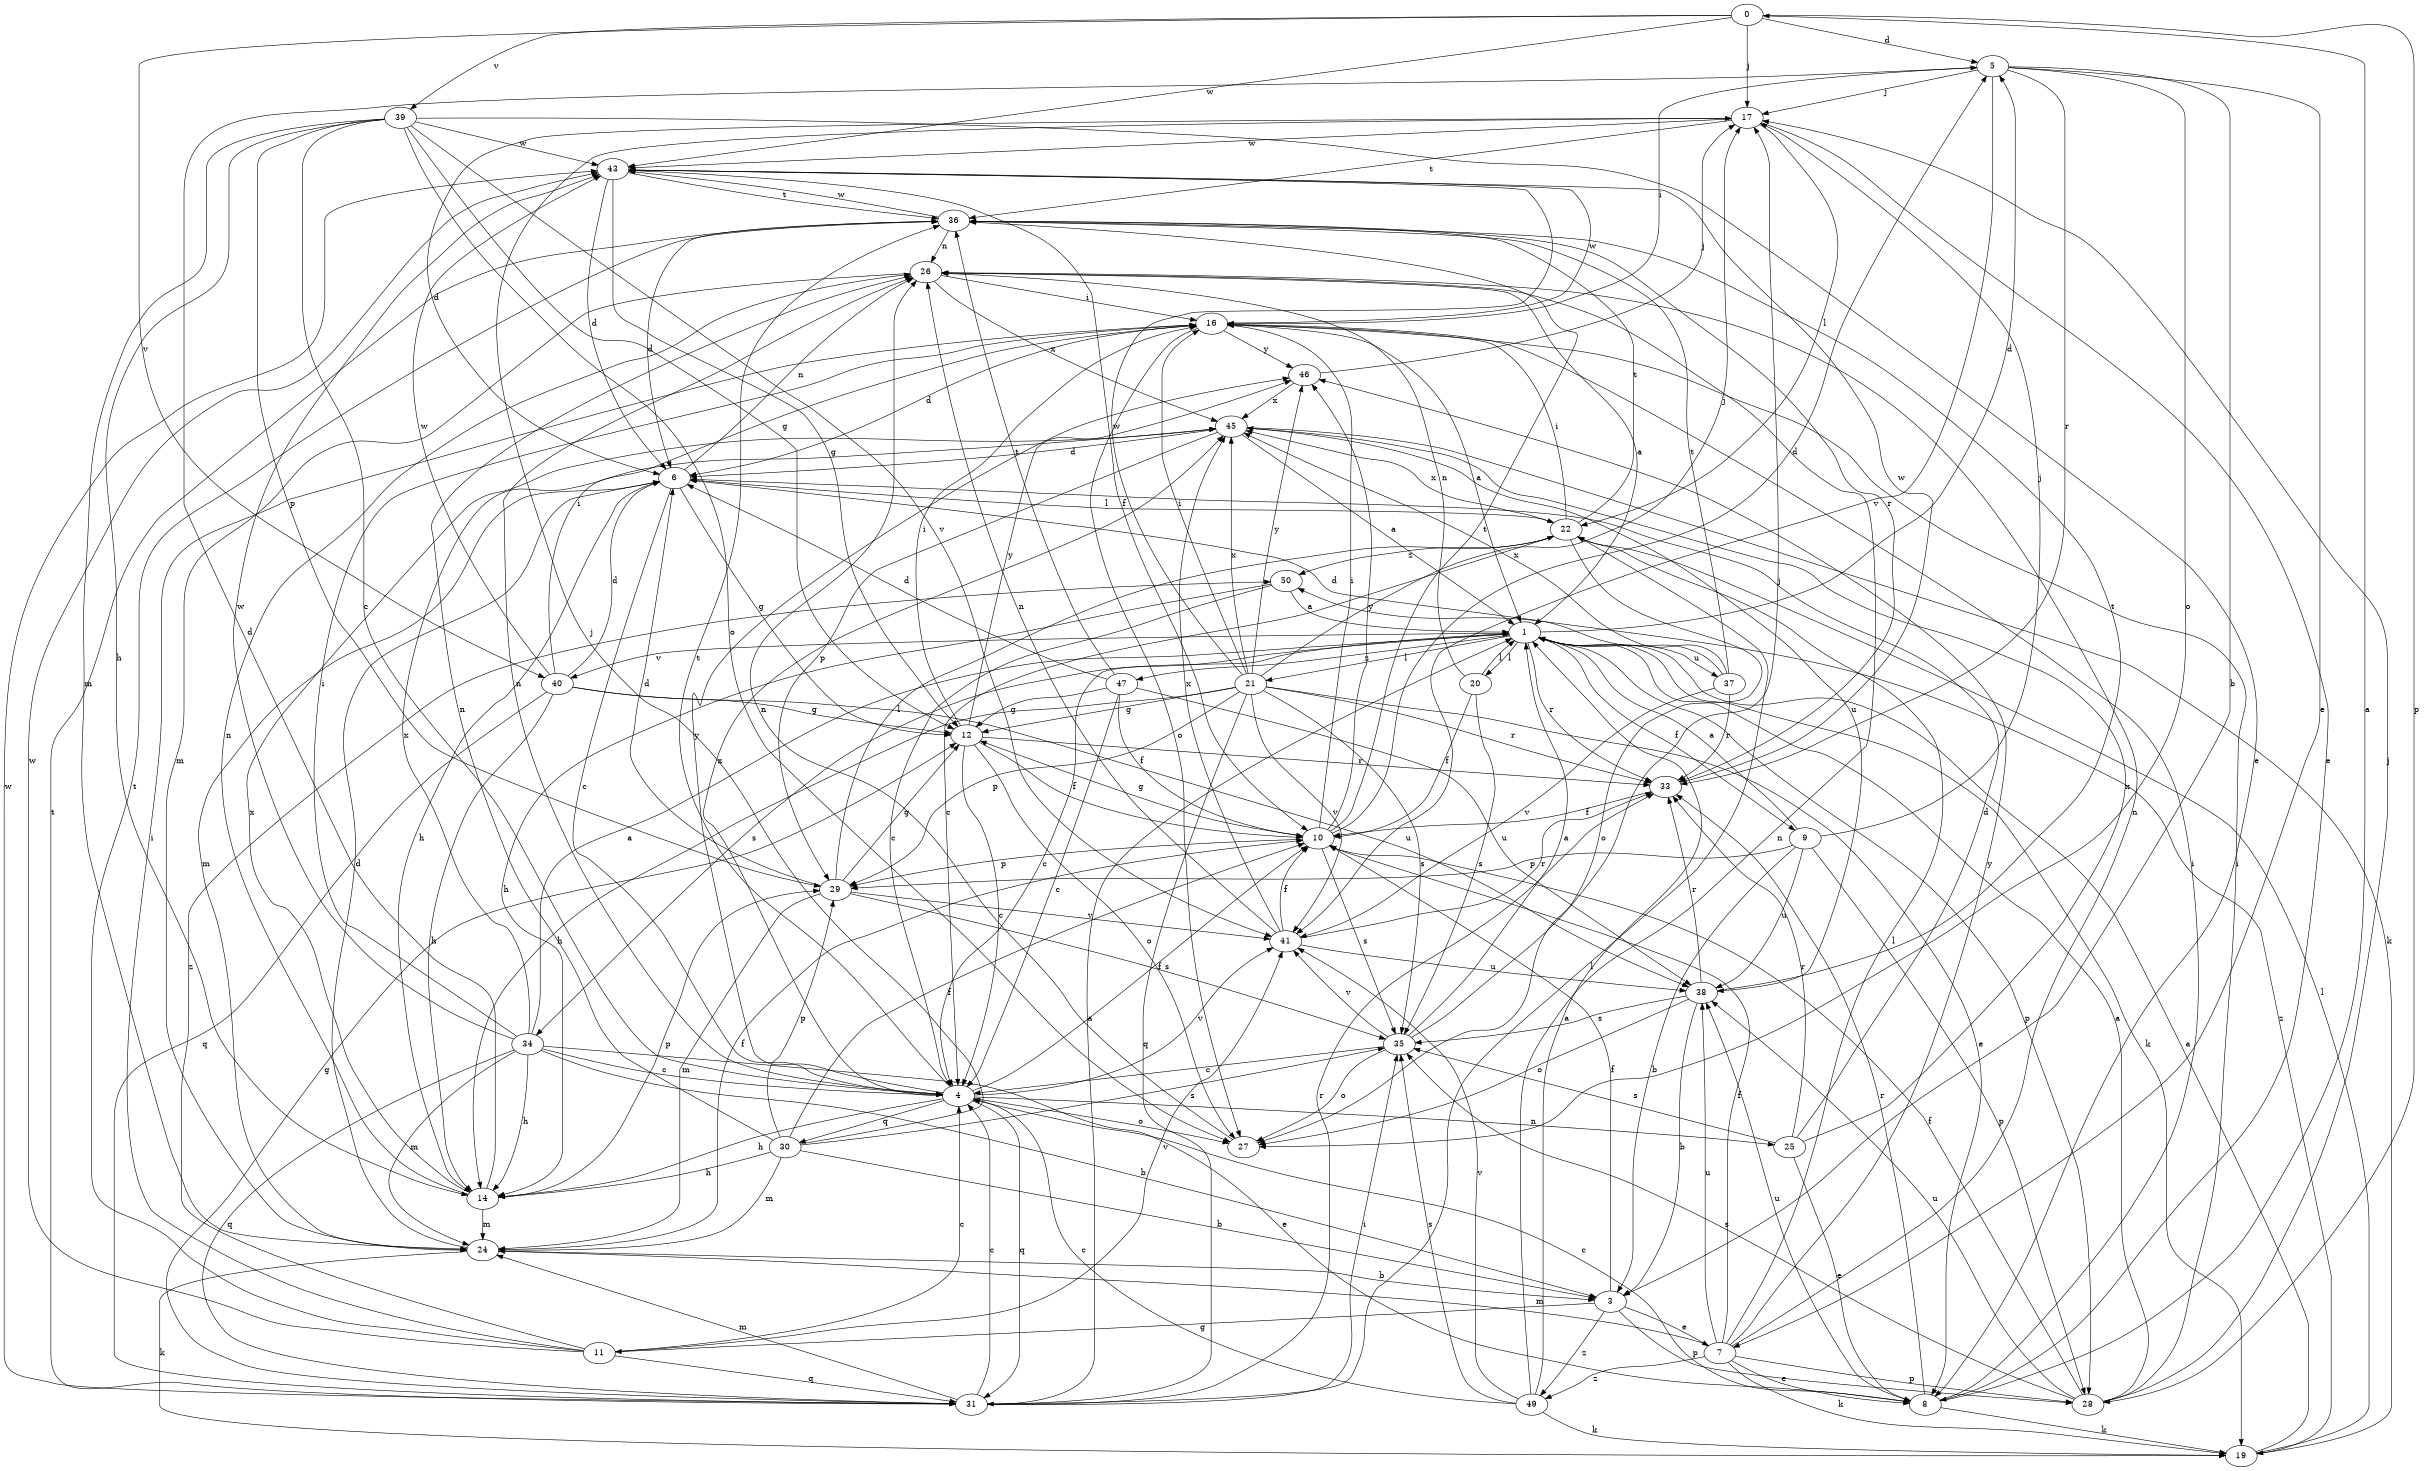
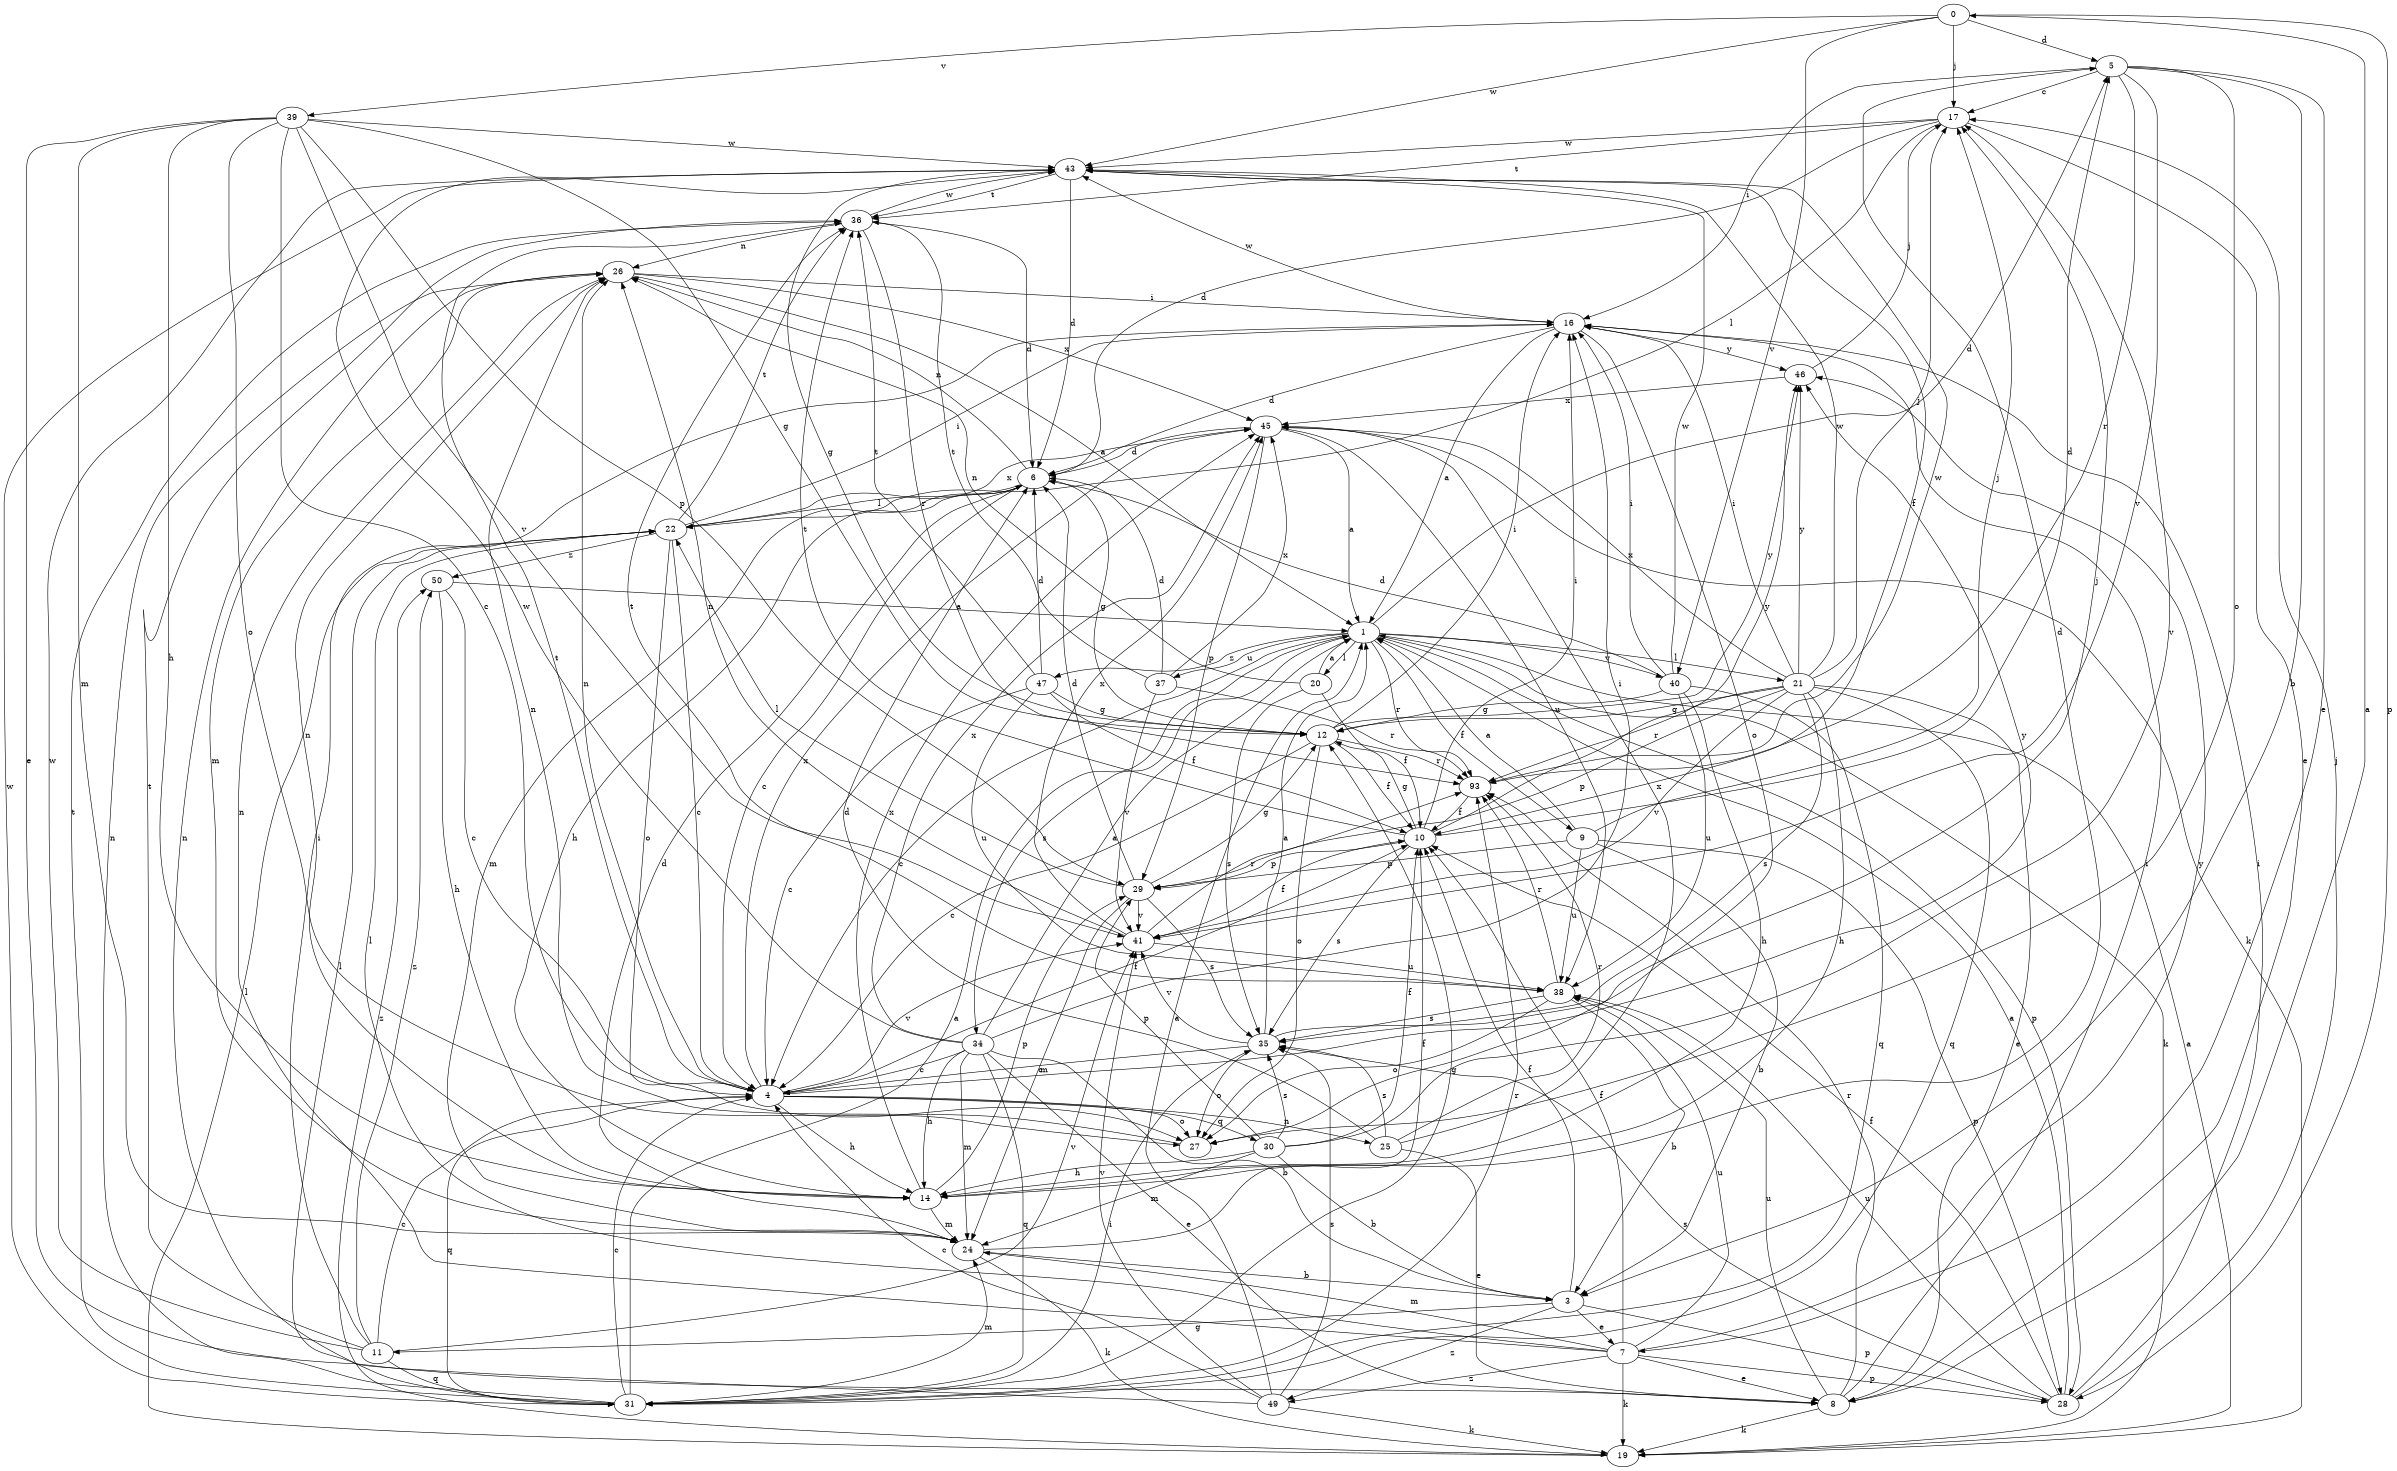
edge "5" -> "17": label "j" -> "c"
edge "30" -> "17": label "j" -> "v"
edge "30" -> "26": now "31" -> "26"
edge "20" -> "1": label "l" -> "a"
node "33": label "33" -> "93"
edge "8" -> "4": removed, label "c"
